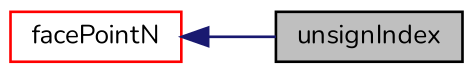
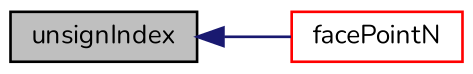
edge "unsignIndex" -> "facePointN": reversed
